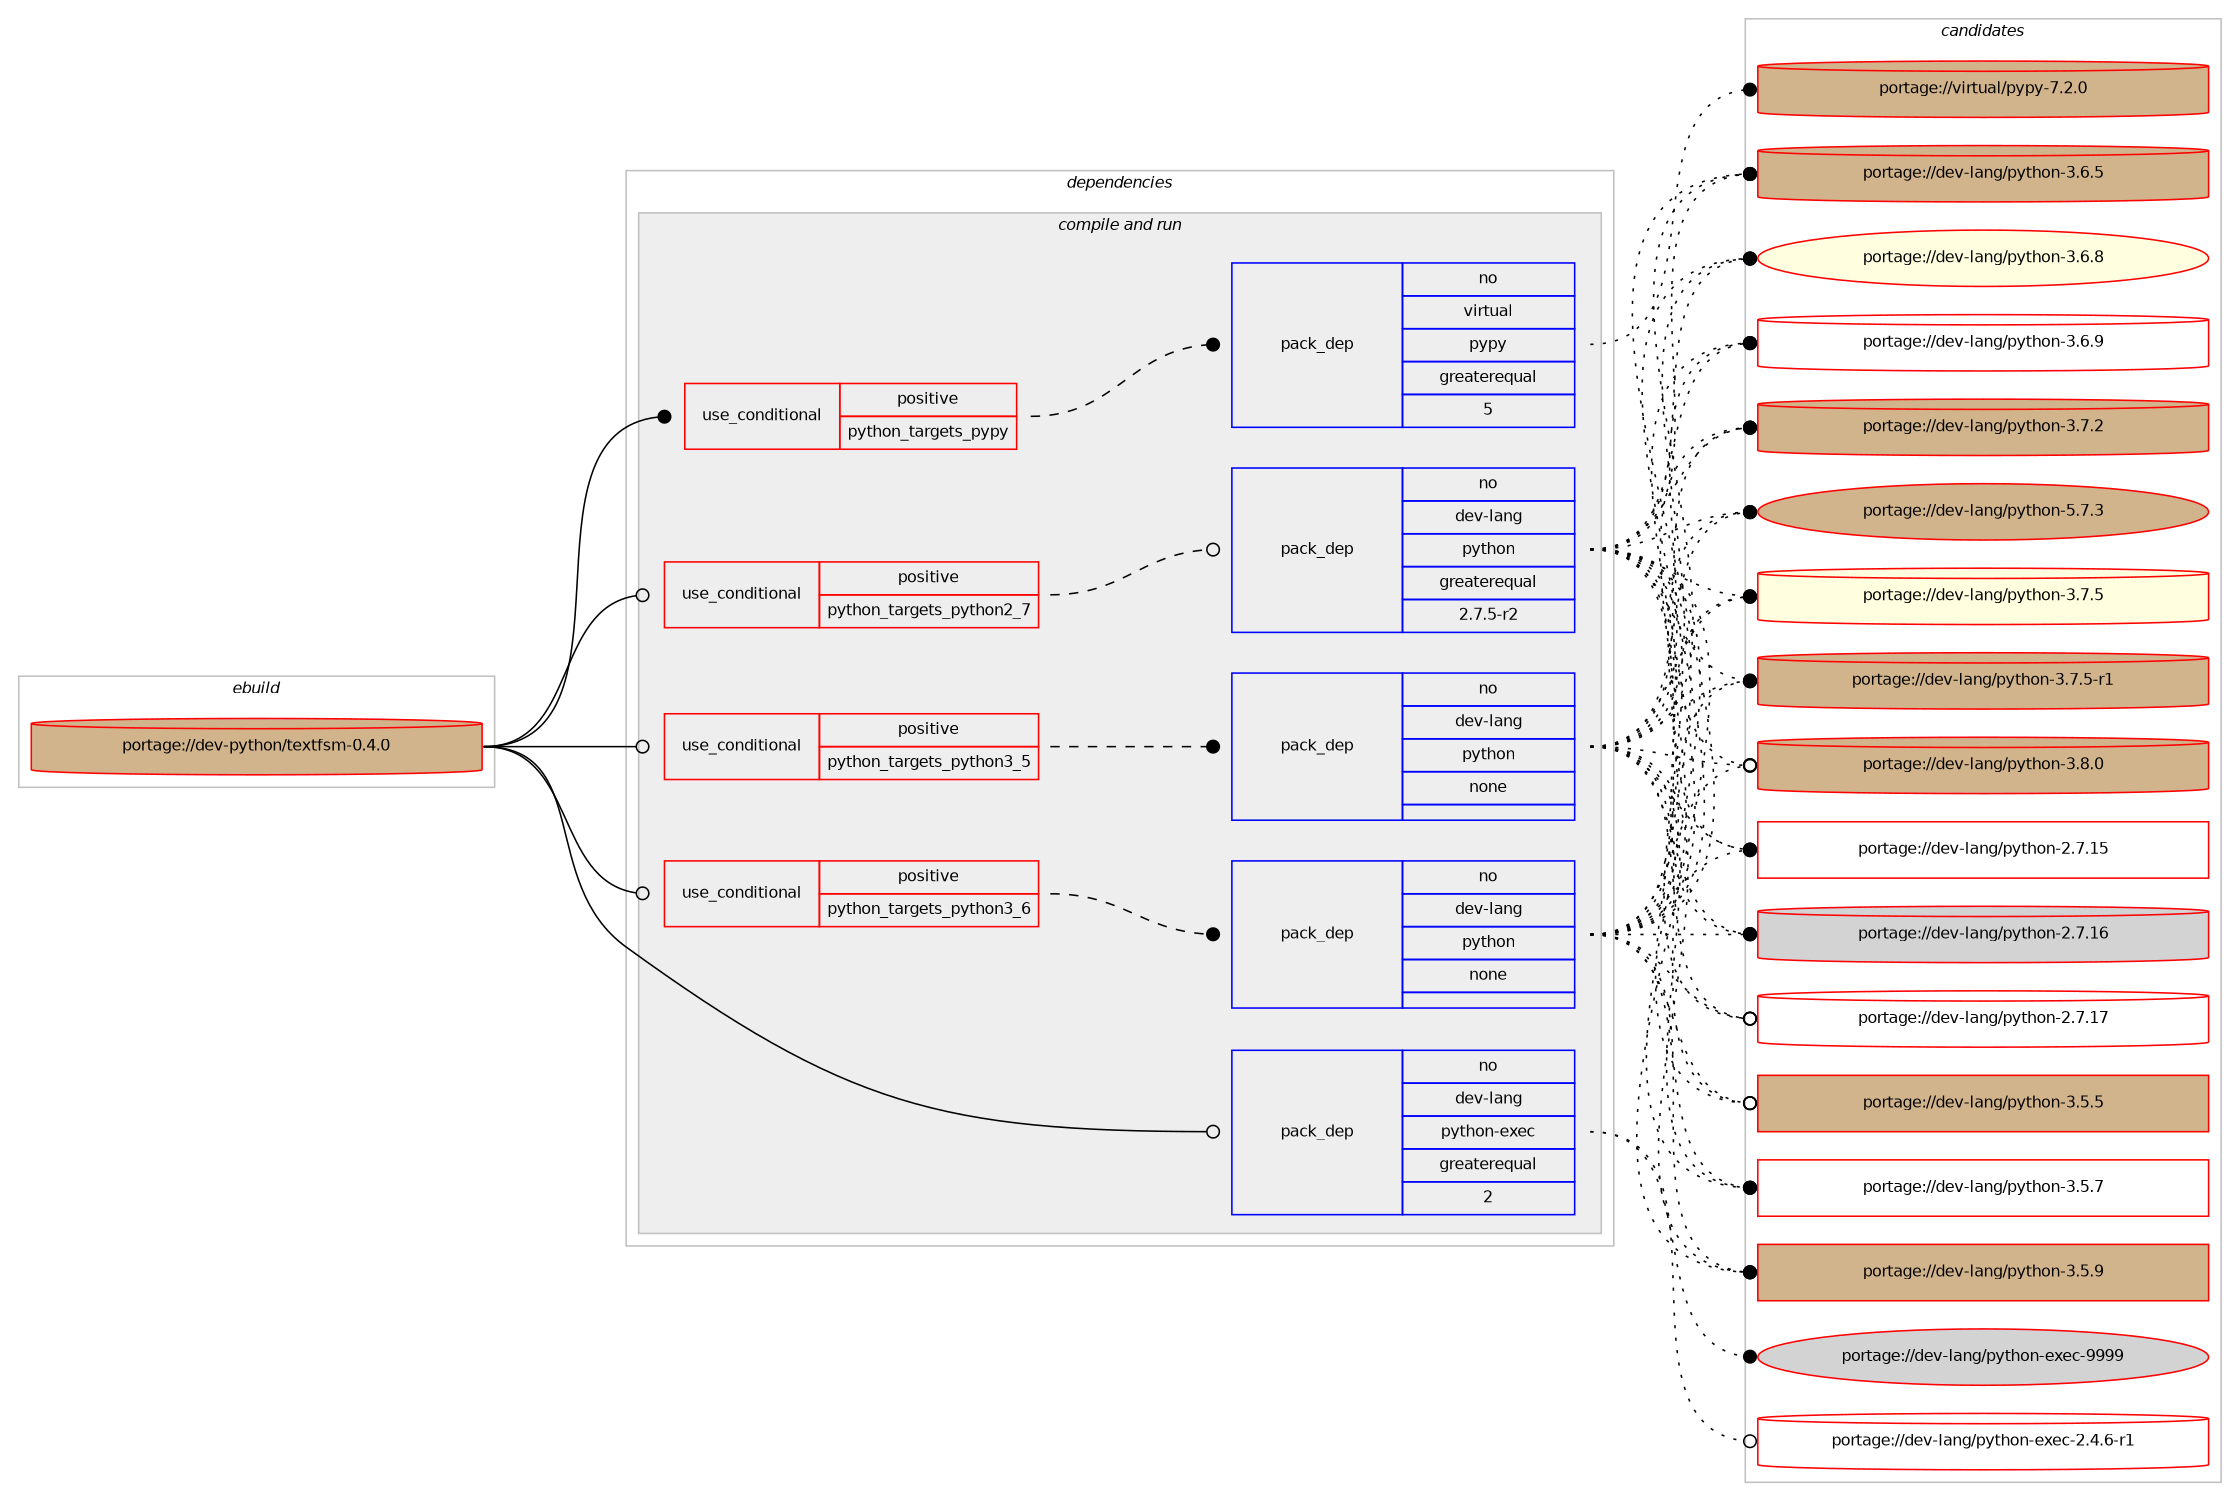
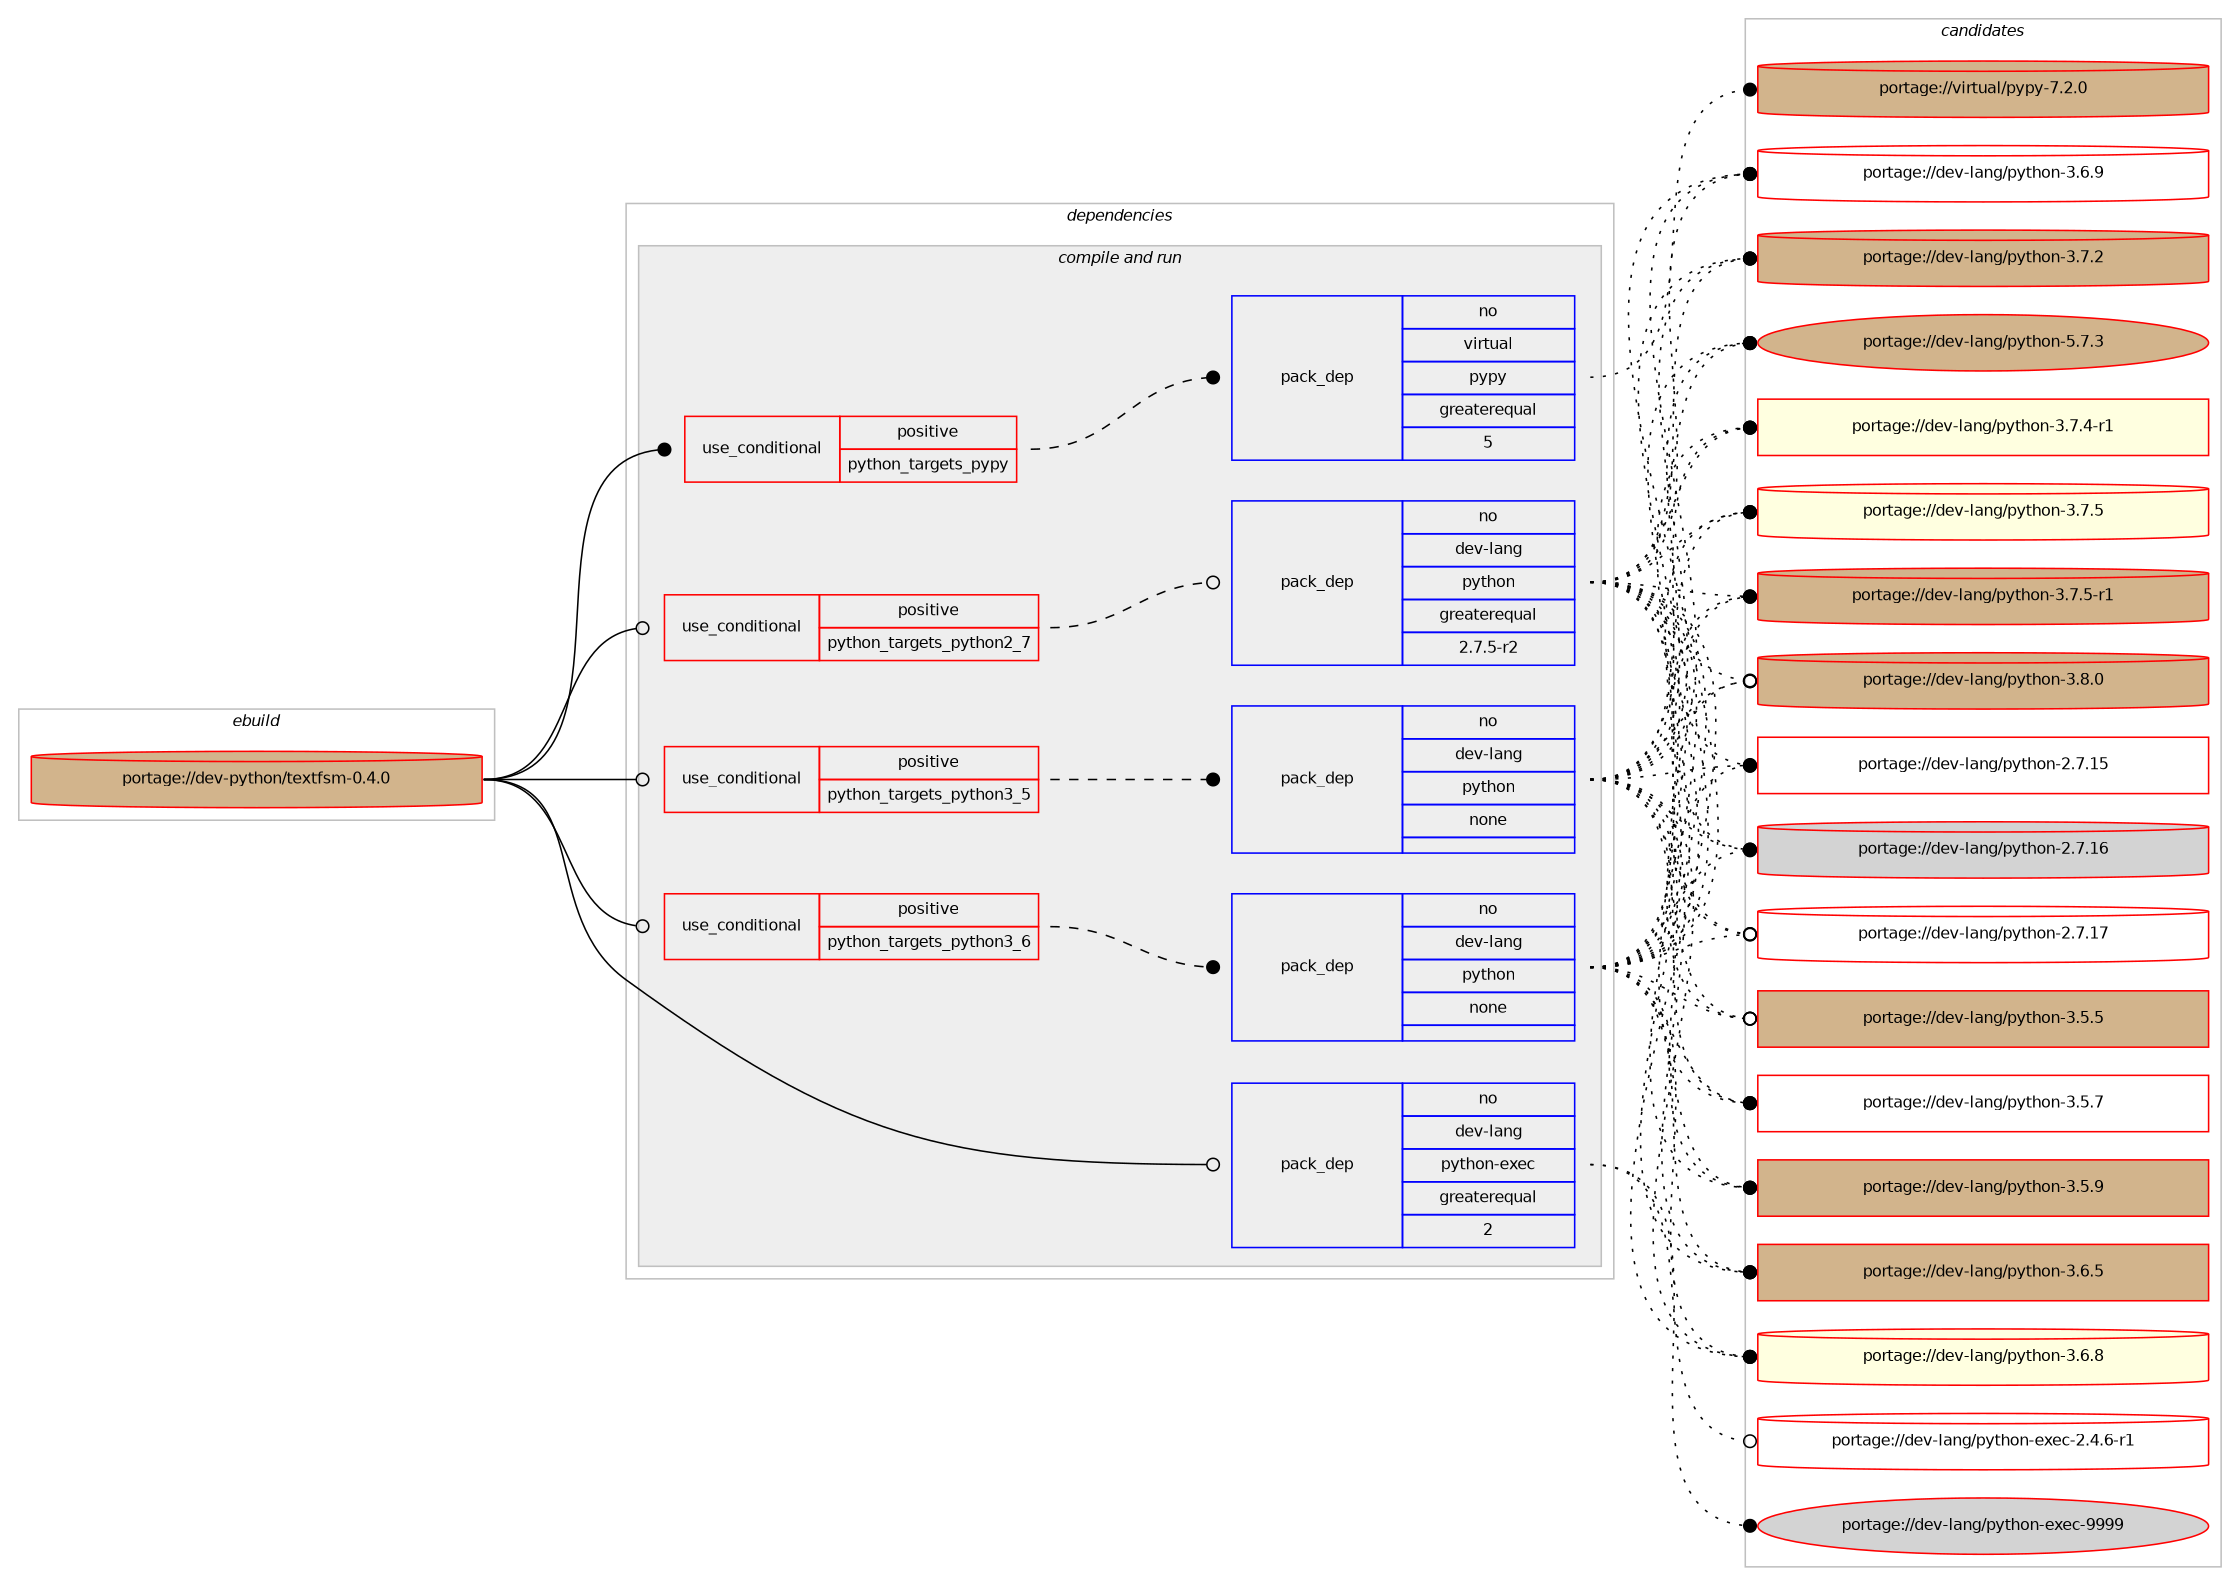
node "portage://dev-lang/python-3.6.5": shape cylinder -> box
node "portage://dev-lang/python-3.6.8": shape ellipse -> cylinder
node "portage://dev-lang/python-3.7.4-r1": added
